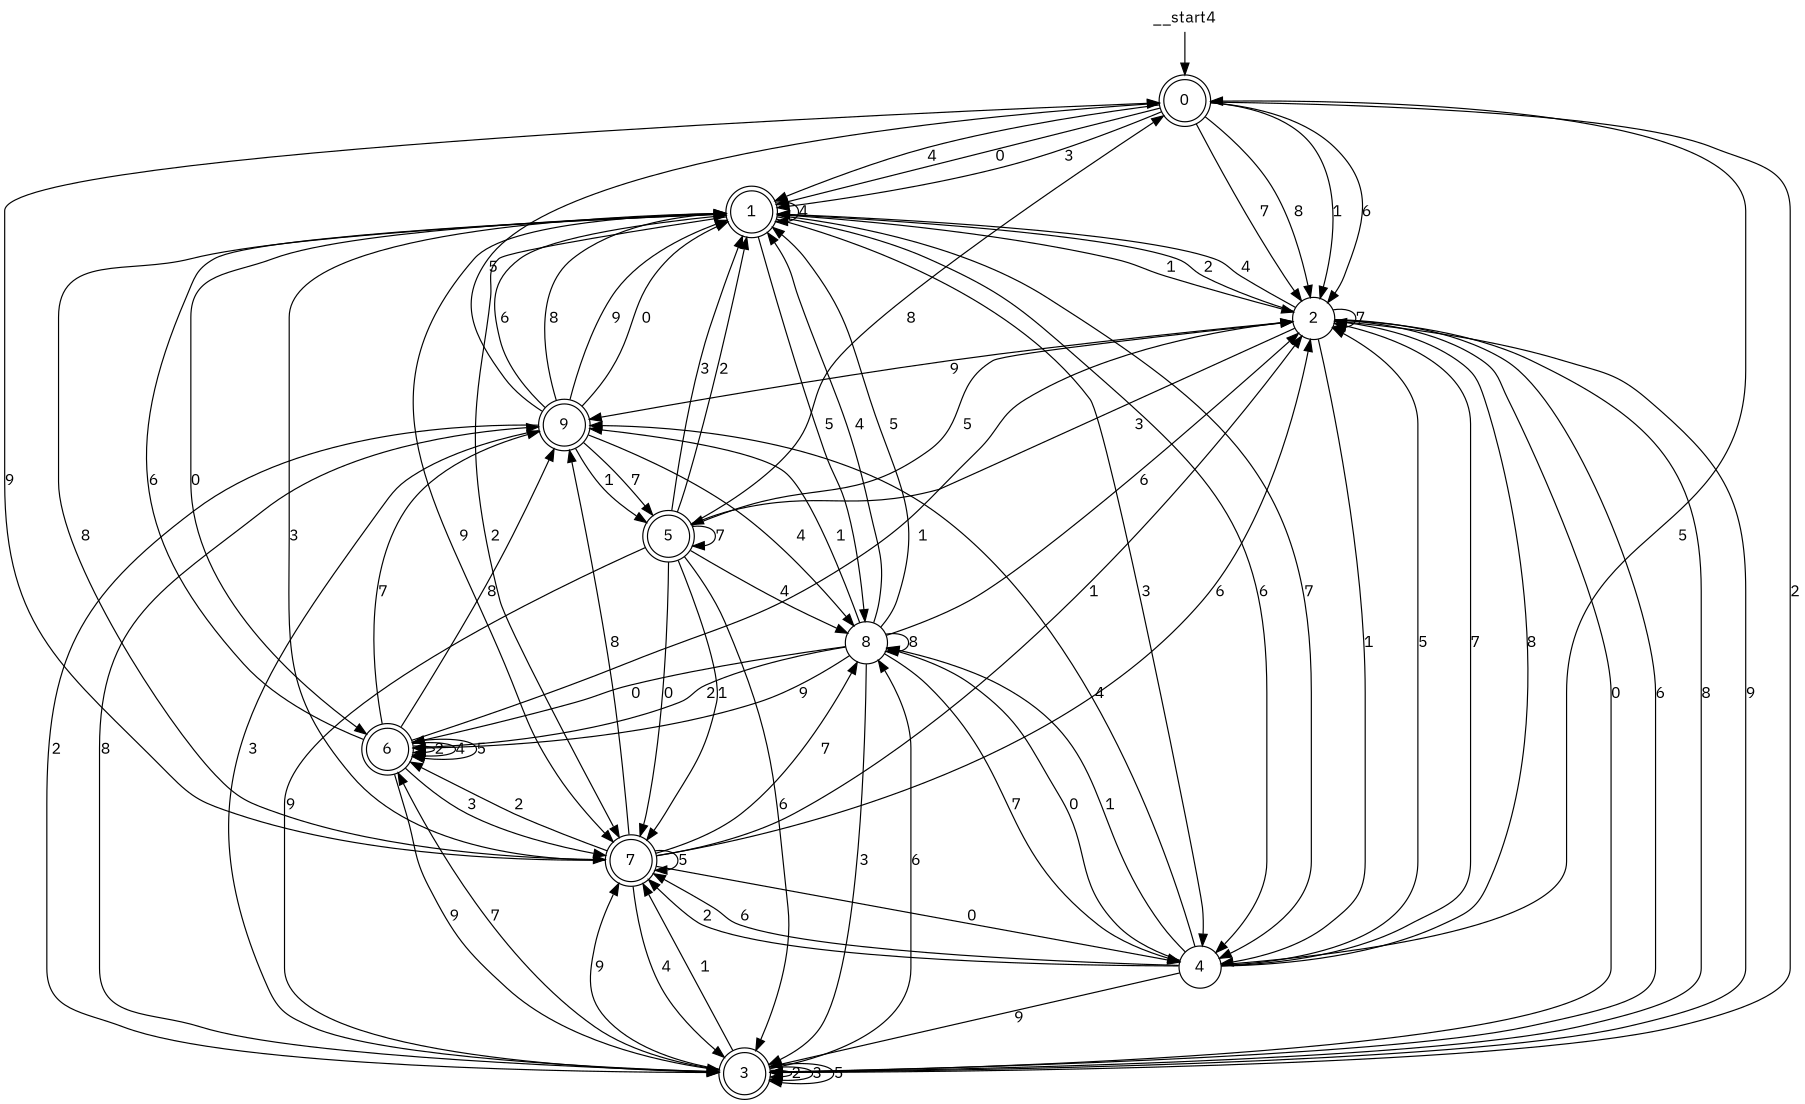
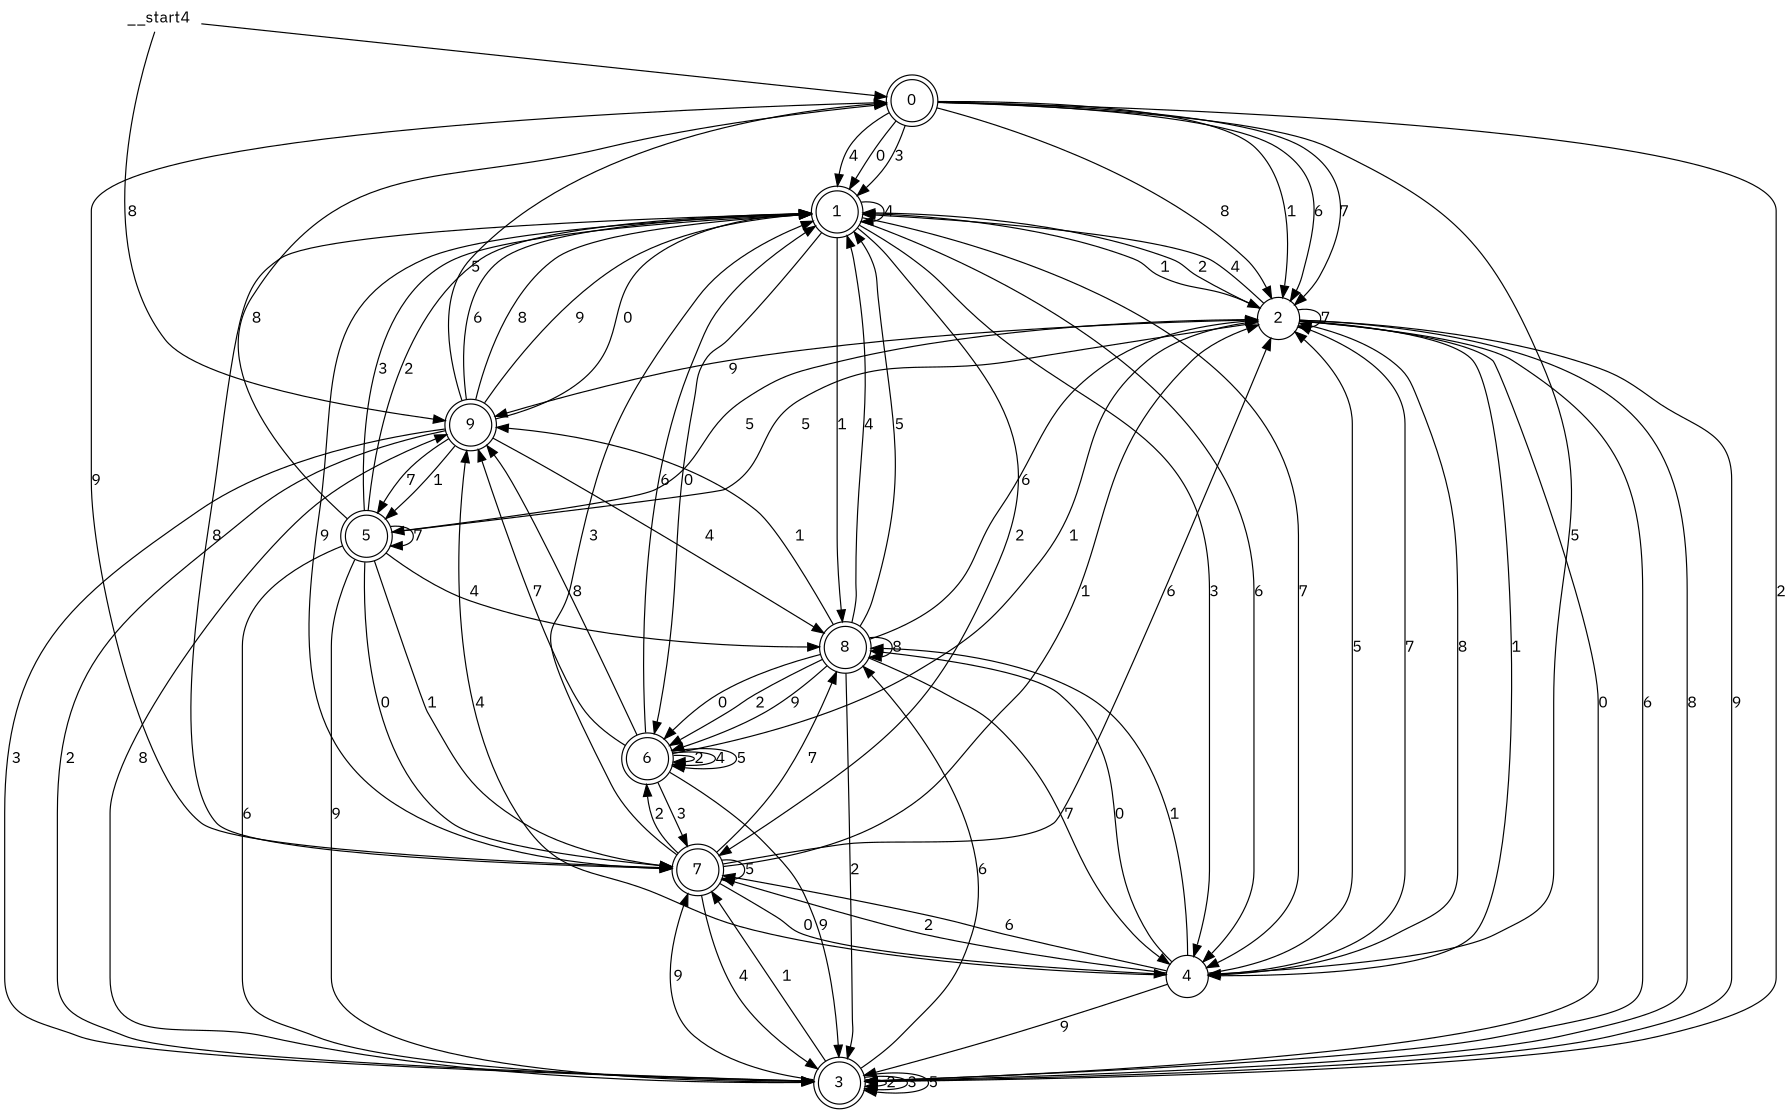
edge "1" -> "8": label "5" -> "1"
edge "2" -> "5": label "3" -> "5"
edge "4" -> "0": reversed
node "8": shape circle -> doublecircle
edge "7" -> "9": now "__start4" -> "9"
edge "8" -> "3": label "3" -> "2"
edge "3" -> "6": removed, label "7"
